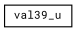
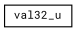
node "val39_u": label "val39_u" -> "val32_u"
